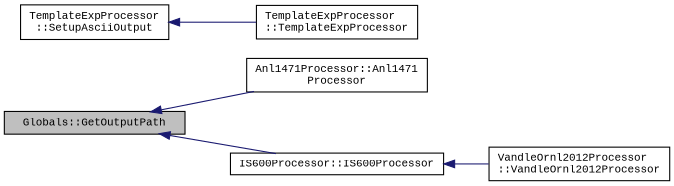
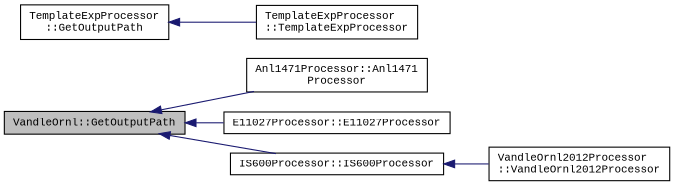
node "TemplateExpProcessor ::SetupAsciiOutput": label "TemplateExpProcessor ::SetupAsciiOutput" -> "TemplateExpProcessor ::GetOutputPath"
node "Globals::GetOutputPath": label "Globals::GetOutputPath" -> "VandleOrnl::GetOutputPath"
node "E11027Processor::E11027Processor": added
